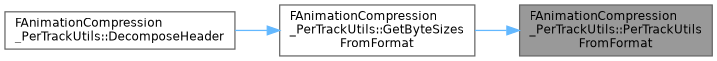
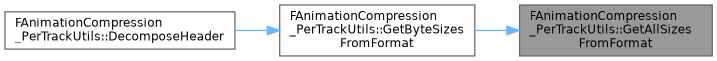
node "FAnimationCompression _PerTrackUtils::PerTrackUtils FromFormat": label "FAnimationCompression _PerTrackUtils::PerTrackUtils FromFormat" -> "FAnimationCompression _PerTrackUtils::GetAllSizes FromFormat"
